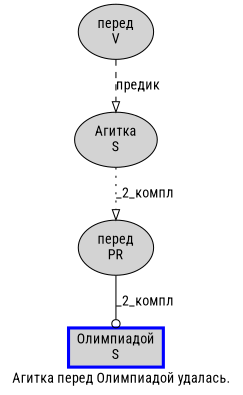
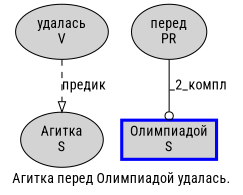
node "перед V": label "перед V" -> "удалась V"
edge "Агитка S" -> "перед PR": removed, label "_2_компл"
